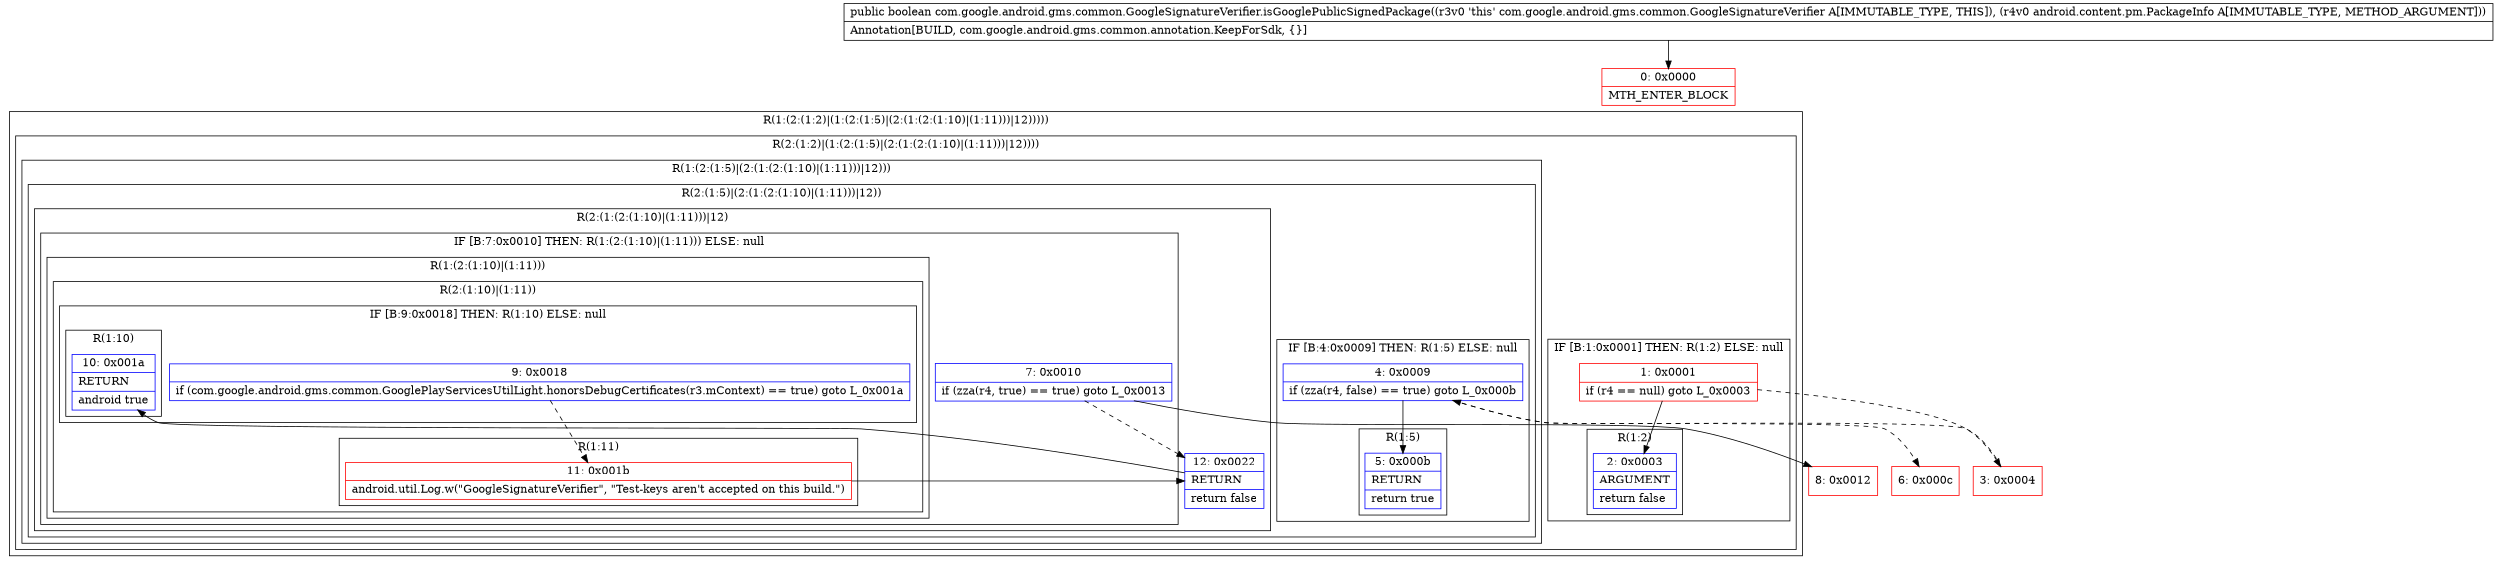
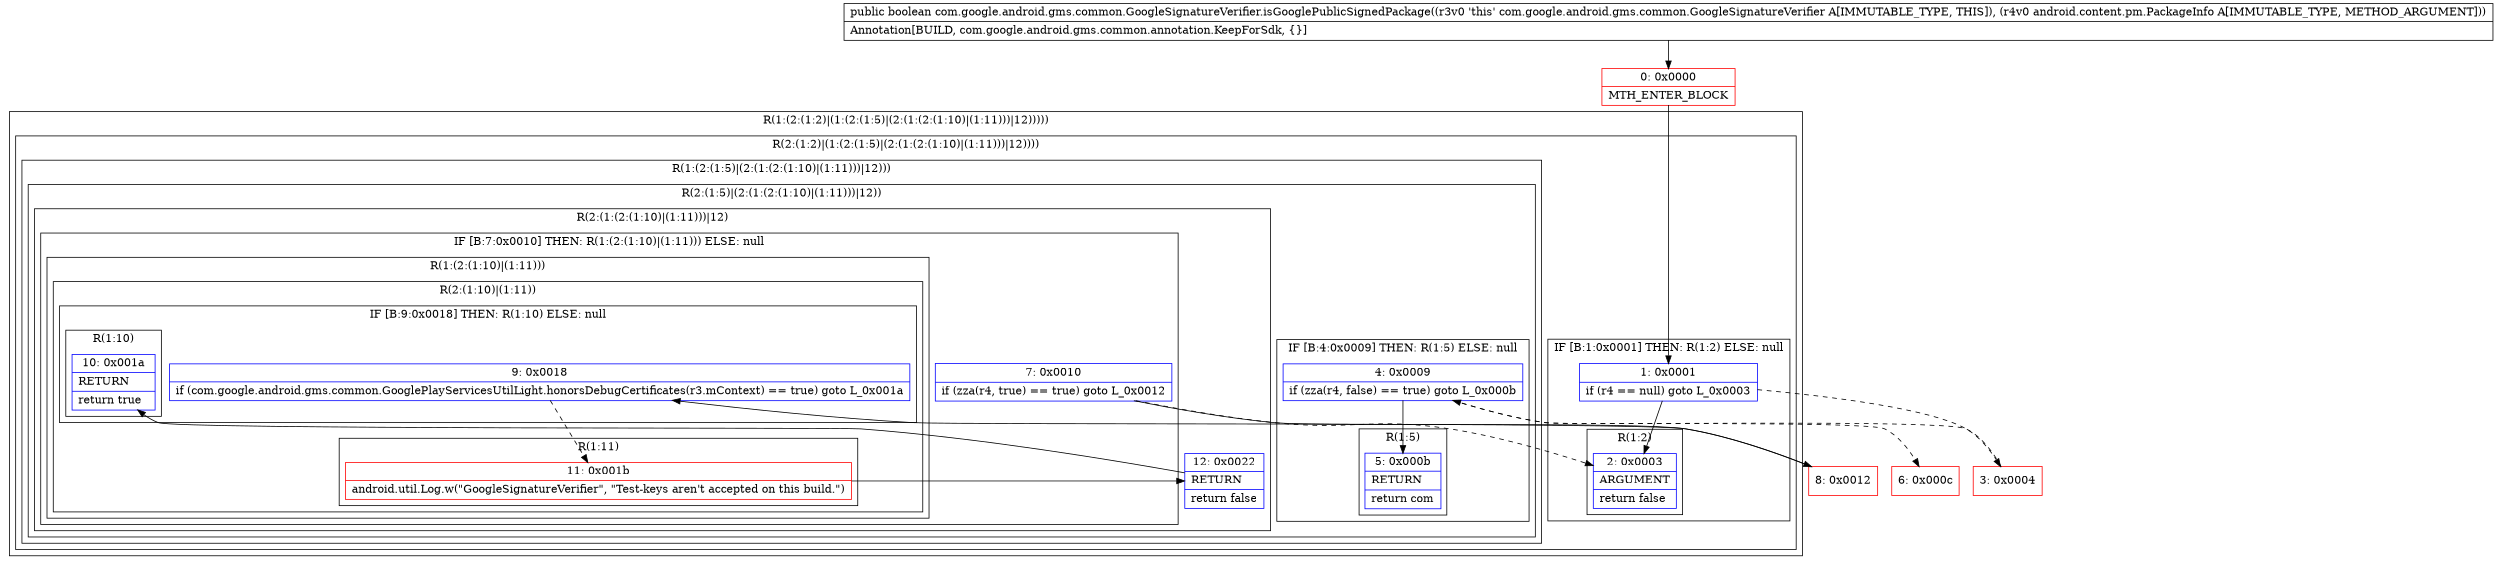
edge "0: 0x0000" -> "1: 0x0001": added
node "1: 0x0001": color red -> blue
node "7: 0x0010": text "if (zza(r4, true) == true) goto L_0x0013" -> "if (zza(r4, true) == true) goto L_0x0012"
node "10: 0x001a": text "android true" -> "return true"
edge "8: 0x0012" -> "9: 0x0018": added
edge "7: 0x0010" -> "12: 0x0022": now "7: 0x0010" -> "2: 0x0003"
node "5: 0x000b": text "return true" -> "return com"
